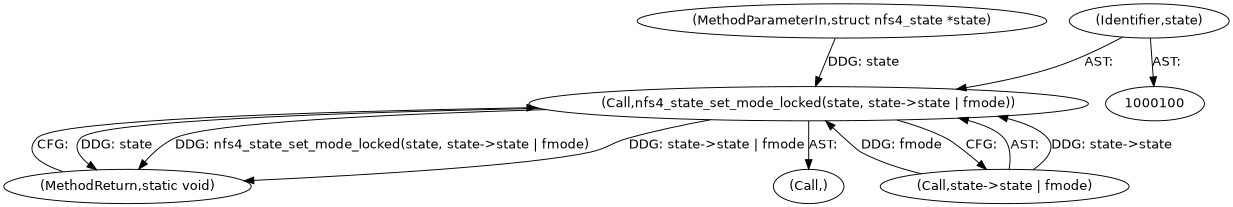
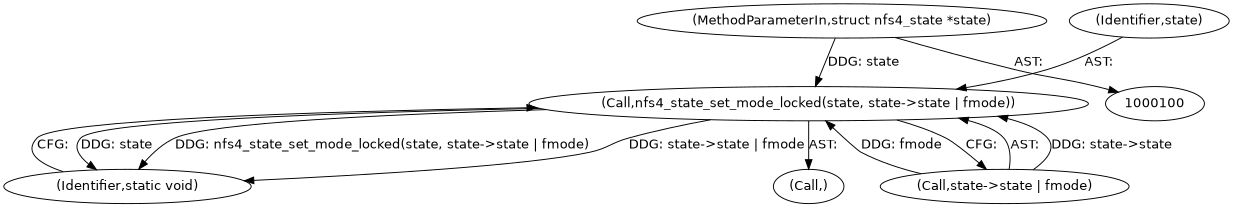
edge "(Identifier,state)" -> "1000100": now "(MethodParameterIn,struct nfs4_state *state)" -> "1000100"
node "(MethodReturn,static void)": label "(MethodReturn,static void)" -> "(Identifier,static void)"
